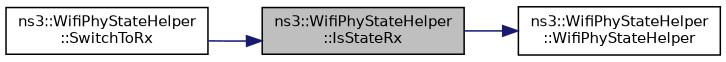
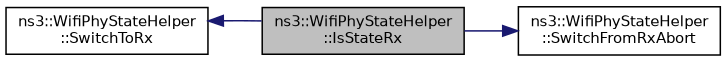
node "ns3::WifiPhyStateHelper ::WifiPhyStateHelper": label "ns3::WifiPhyStateHelper ::WifiPhyStateHelper" -> "ns3::WifiPhyStateHelper ::SwitchFromRxAbort"
edge "ns3::WifiPhyStateHelper ::SwitchToRx" -> "ns3::WifiPhyStateHelper ::IsStateRx": reversed
